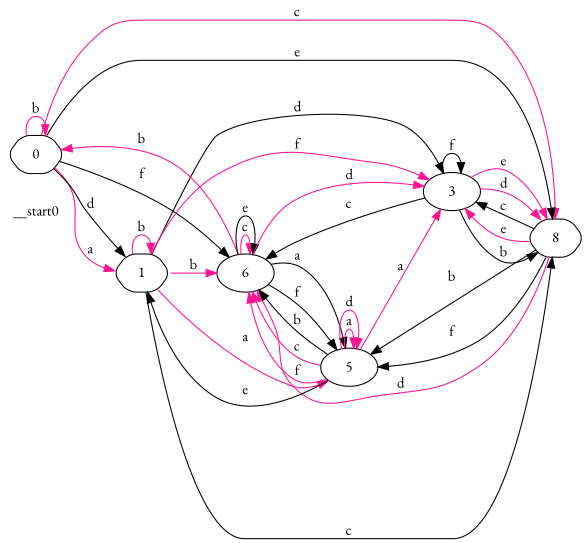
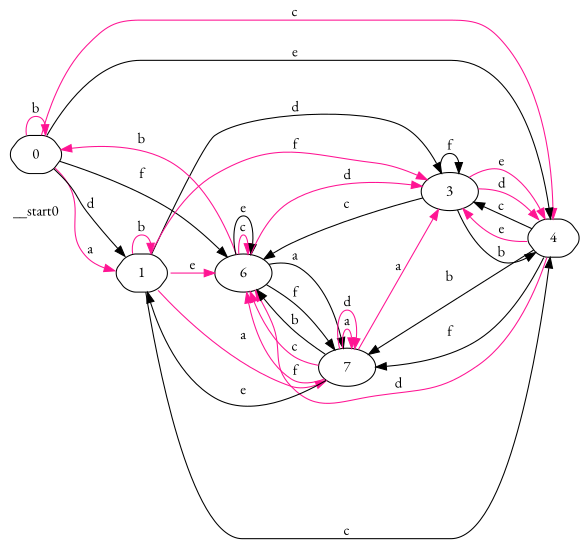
node "8": label "8" -> "4"
edge "1" -> "6": label "b" -> "e"
node "5": label "5" -> "7"
